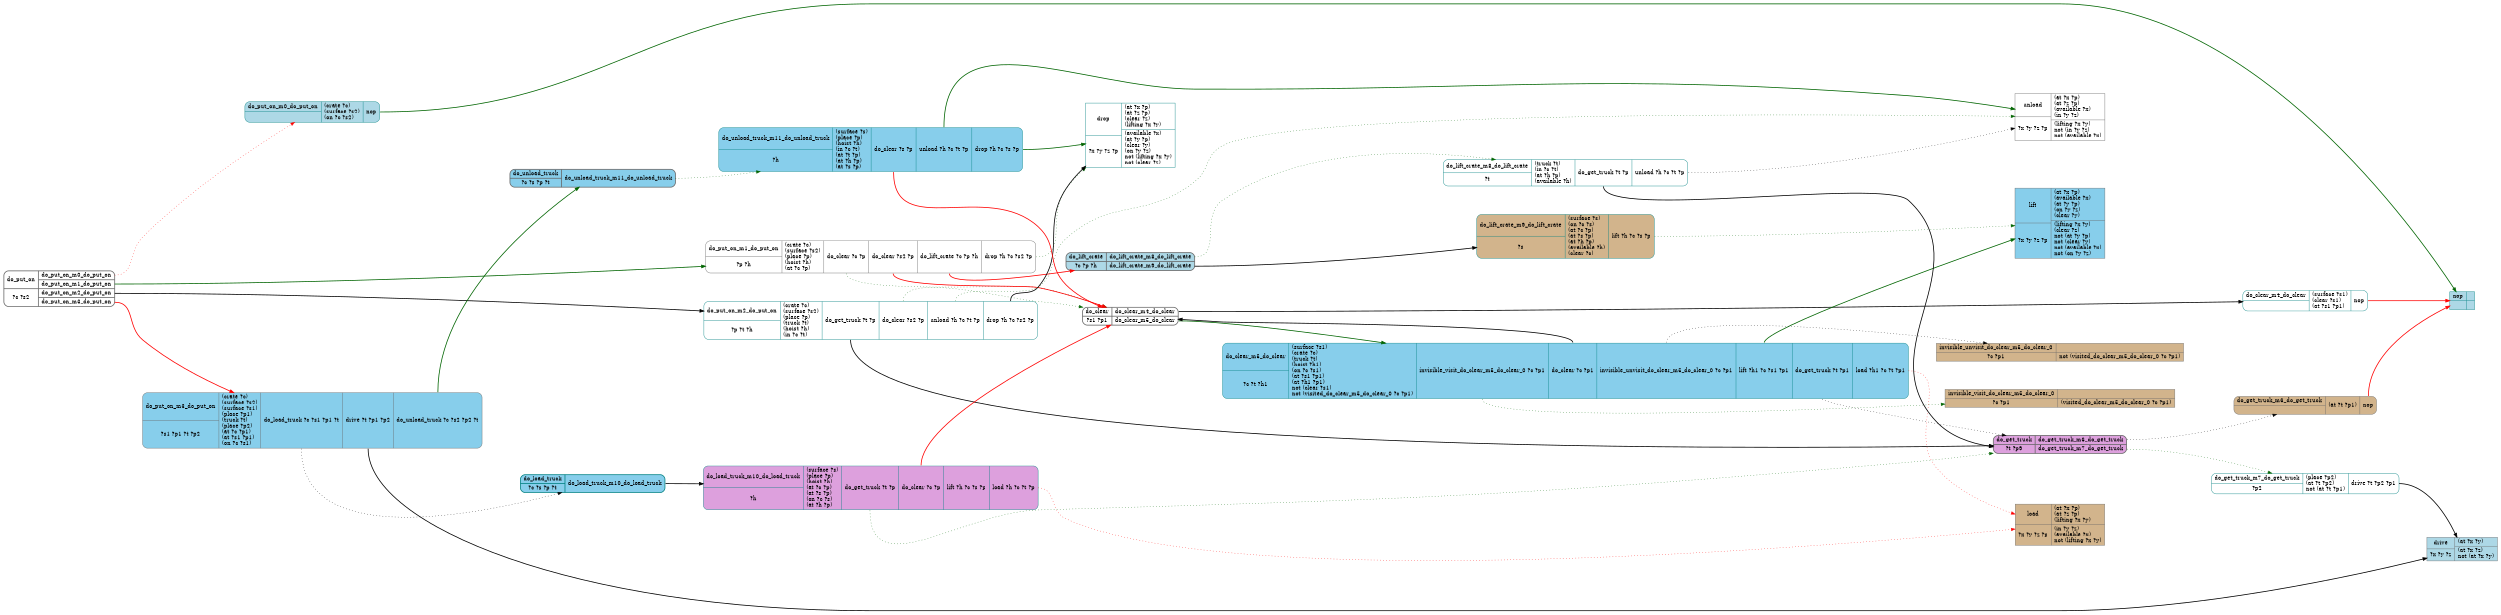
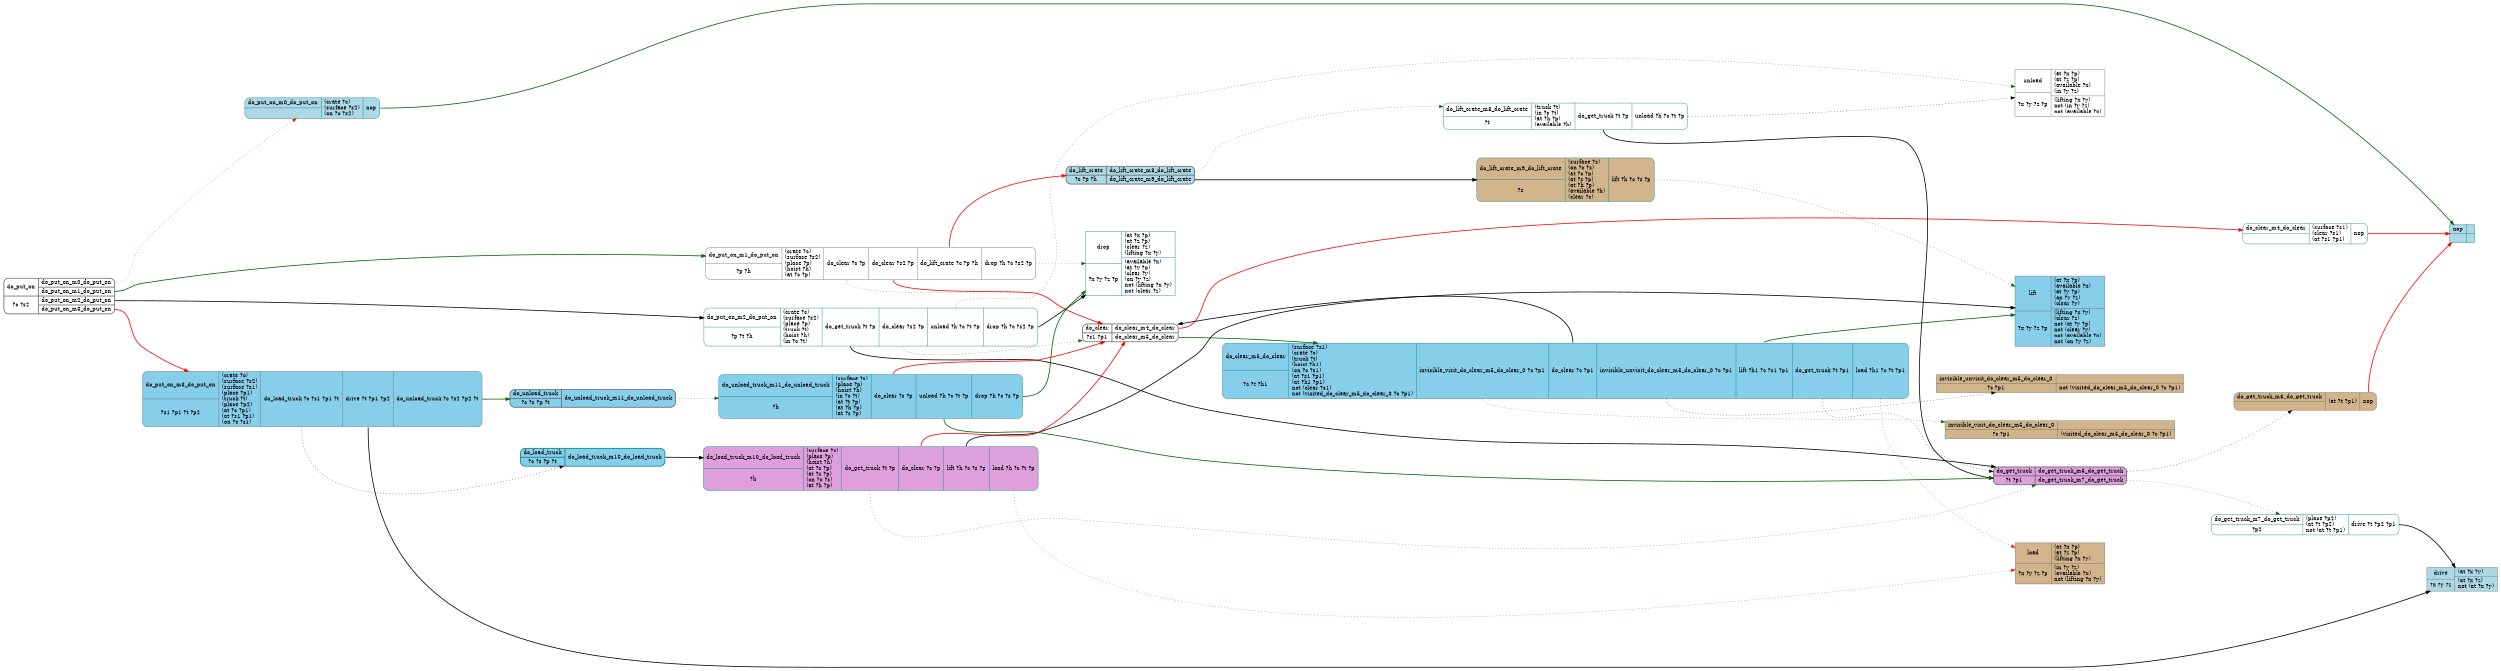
edge "do_unload_truck_m11_do_unload_truck" -> "unload": now "do_unload_truck_m11_do_unload_truck" -> "do_get_truck"
edge "do_load_truck_m10_do_load_truck" -> "lift": added
edge "do_clear" -> "do_clear_m4_do_clear": color black -> red
node "do_get_truck": text "?t ?p9" -> "?t ?p1"
